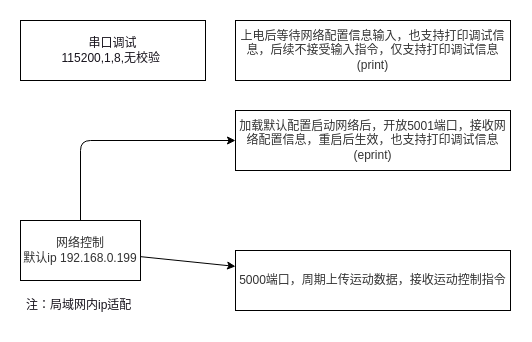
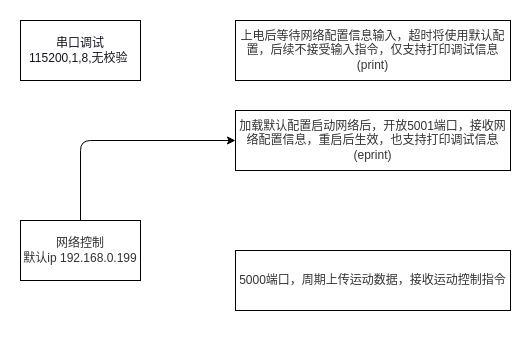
node "串口调试 115200,1,8,无校验": size 185x60 -> 120x60
node "上电后等待网络配置信息输入，也支持打印调试信息，后续不接受输入指令，仅支持打印调试信息(print)": label "上电后等待网络配置信息输入，也支持打印调试信息，后续不接受输入指令，仅支持打印调试信息(print)" -> "上电后等待网络配置信息输入，超时将使用默认配置，后续不接受输入指令，仅支持打印调试信息(print)"
edge "网络控制 默认ip 192.168.0.199" -> "5000端口，周期上传运动数据，接收运动控制指令": removed
node "注：局域网内ip适配": removed
